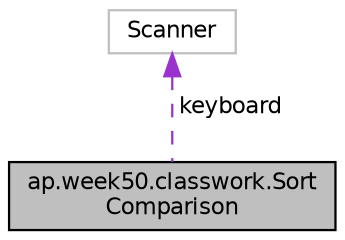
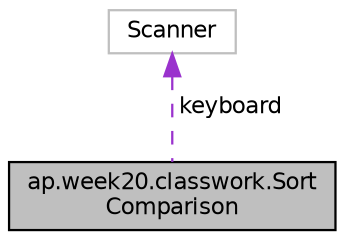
node "ap.week50.classwork.Sort Comparison": label "ap.week50.classwork.Sort Comparison" -> "ap.week20.classwork.Sort Comparison"
